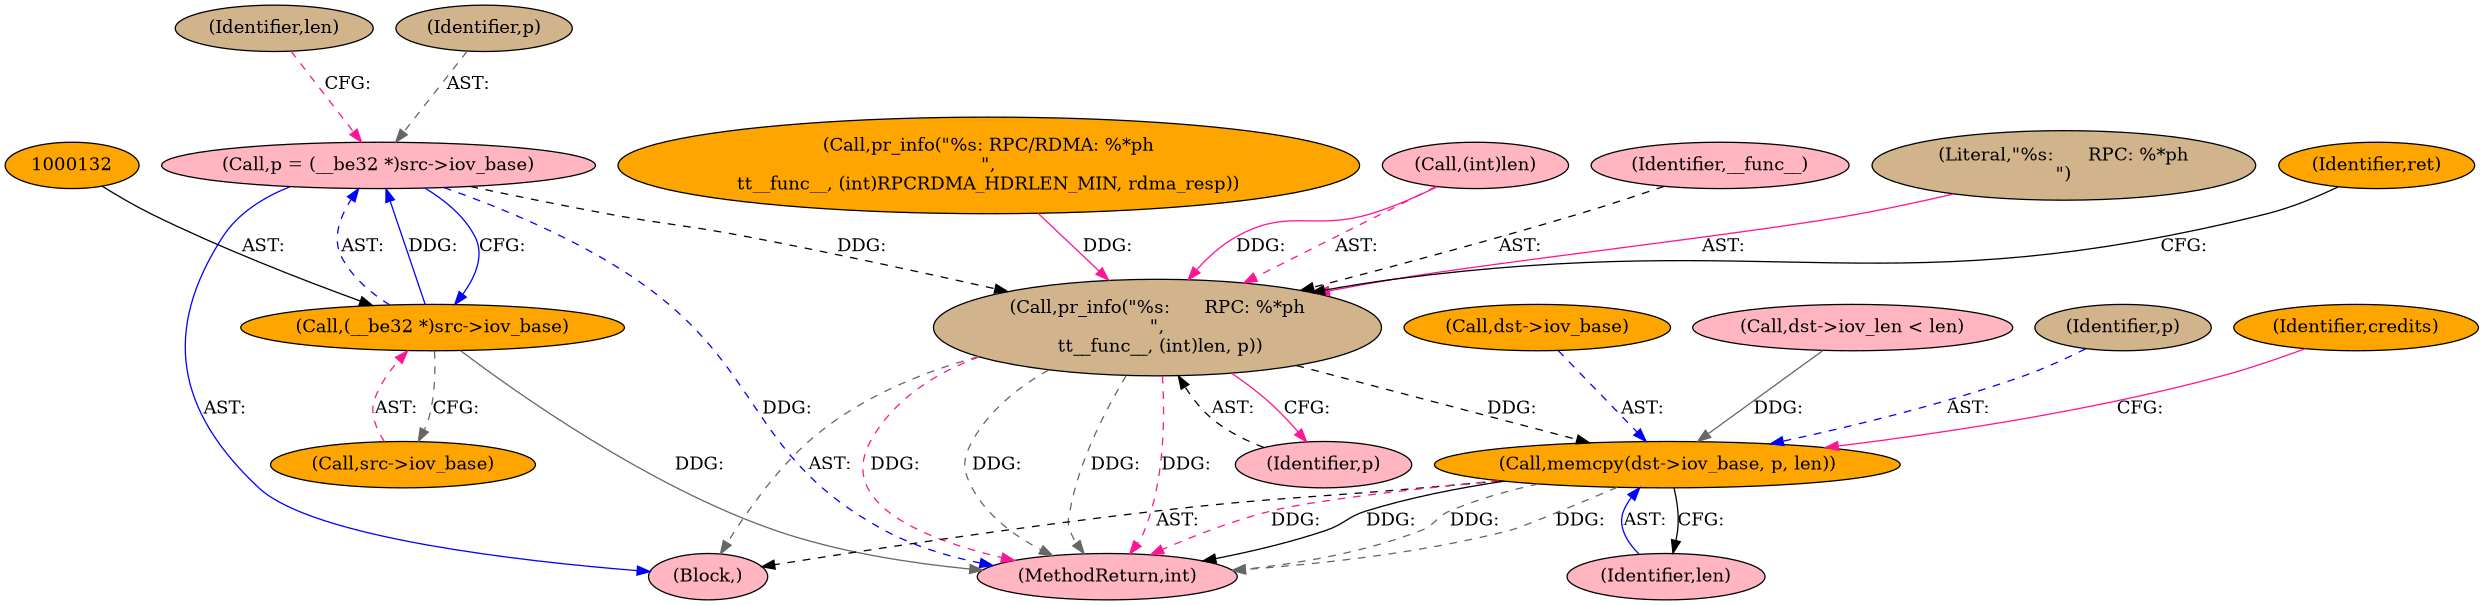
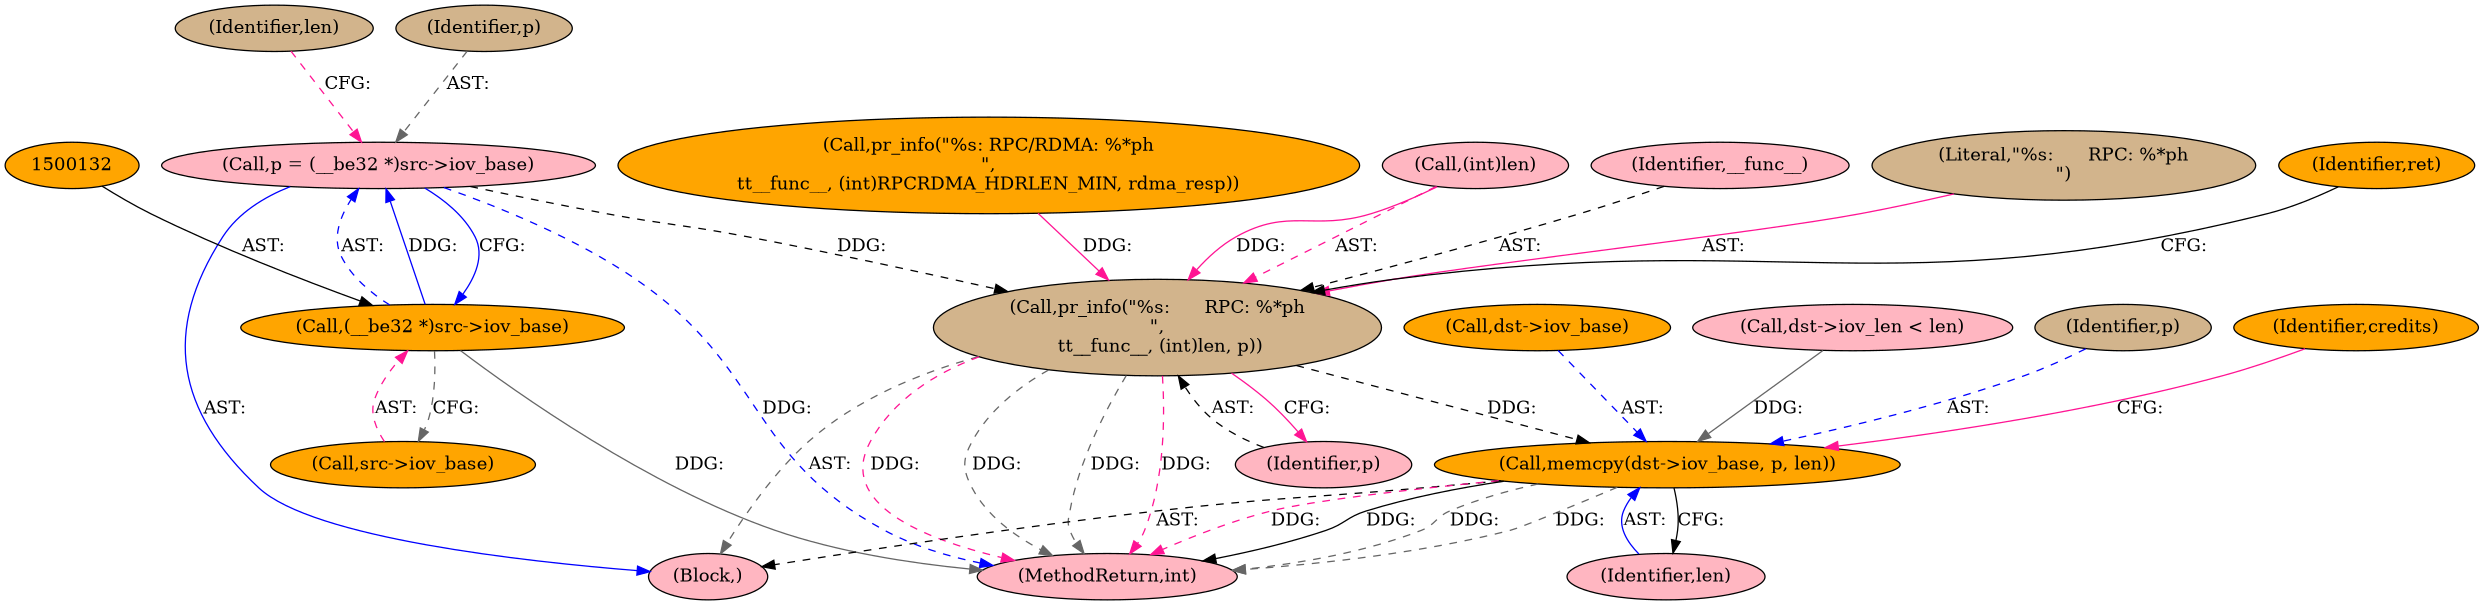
node "1000132": label "1000132" -> "1500132"
